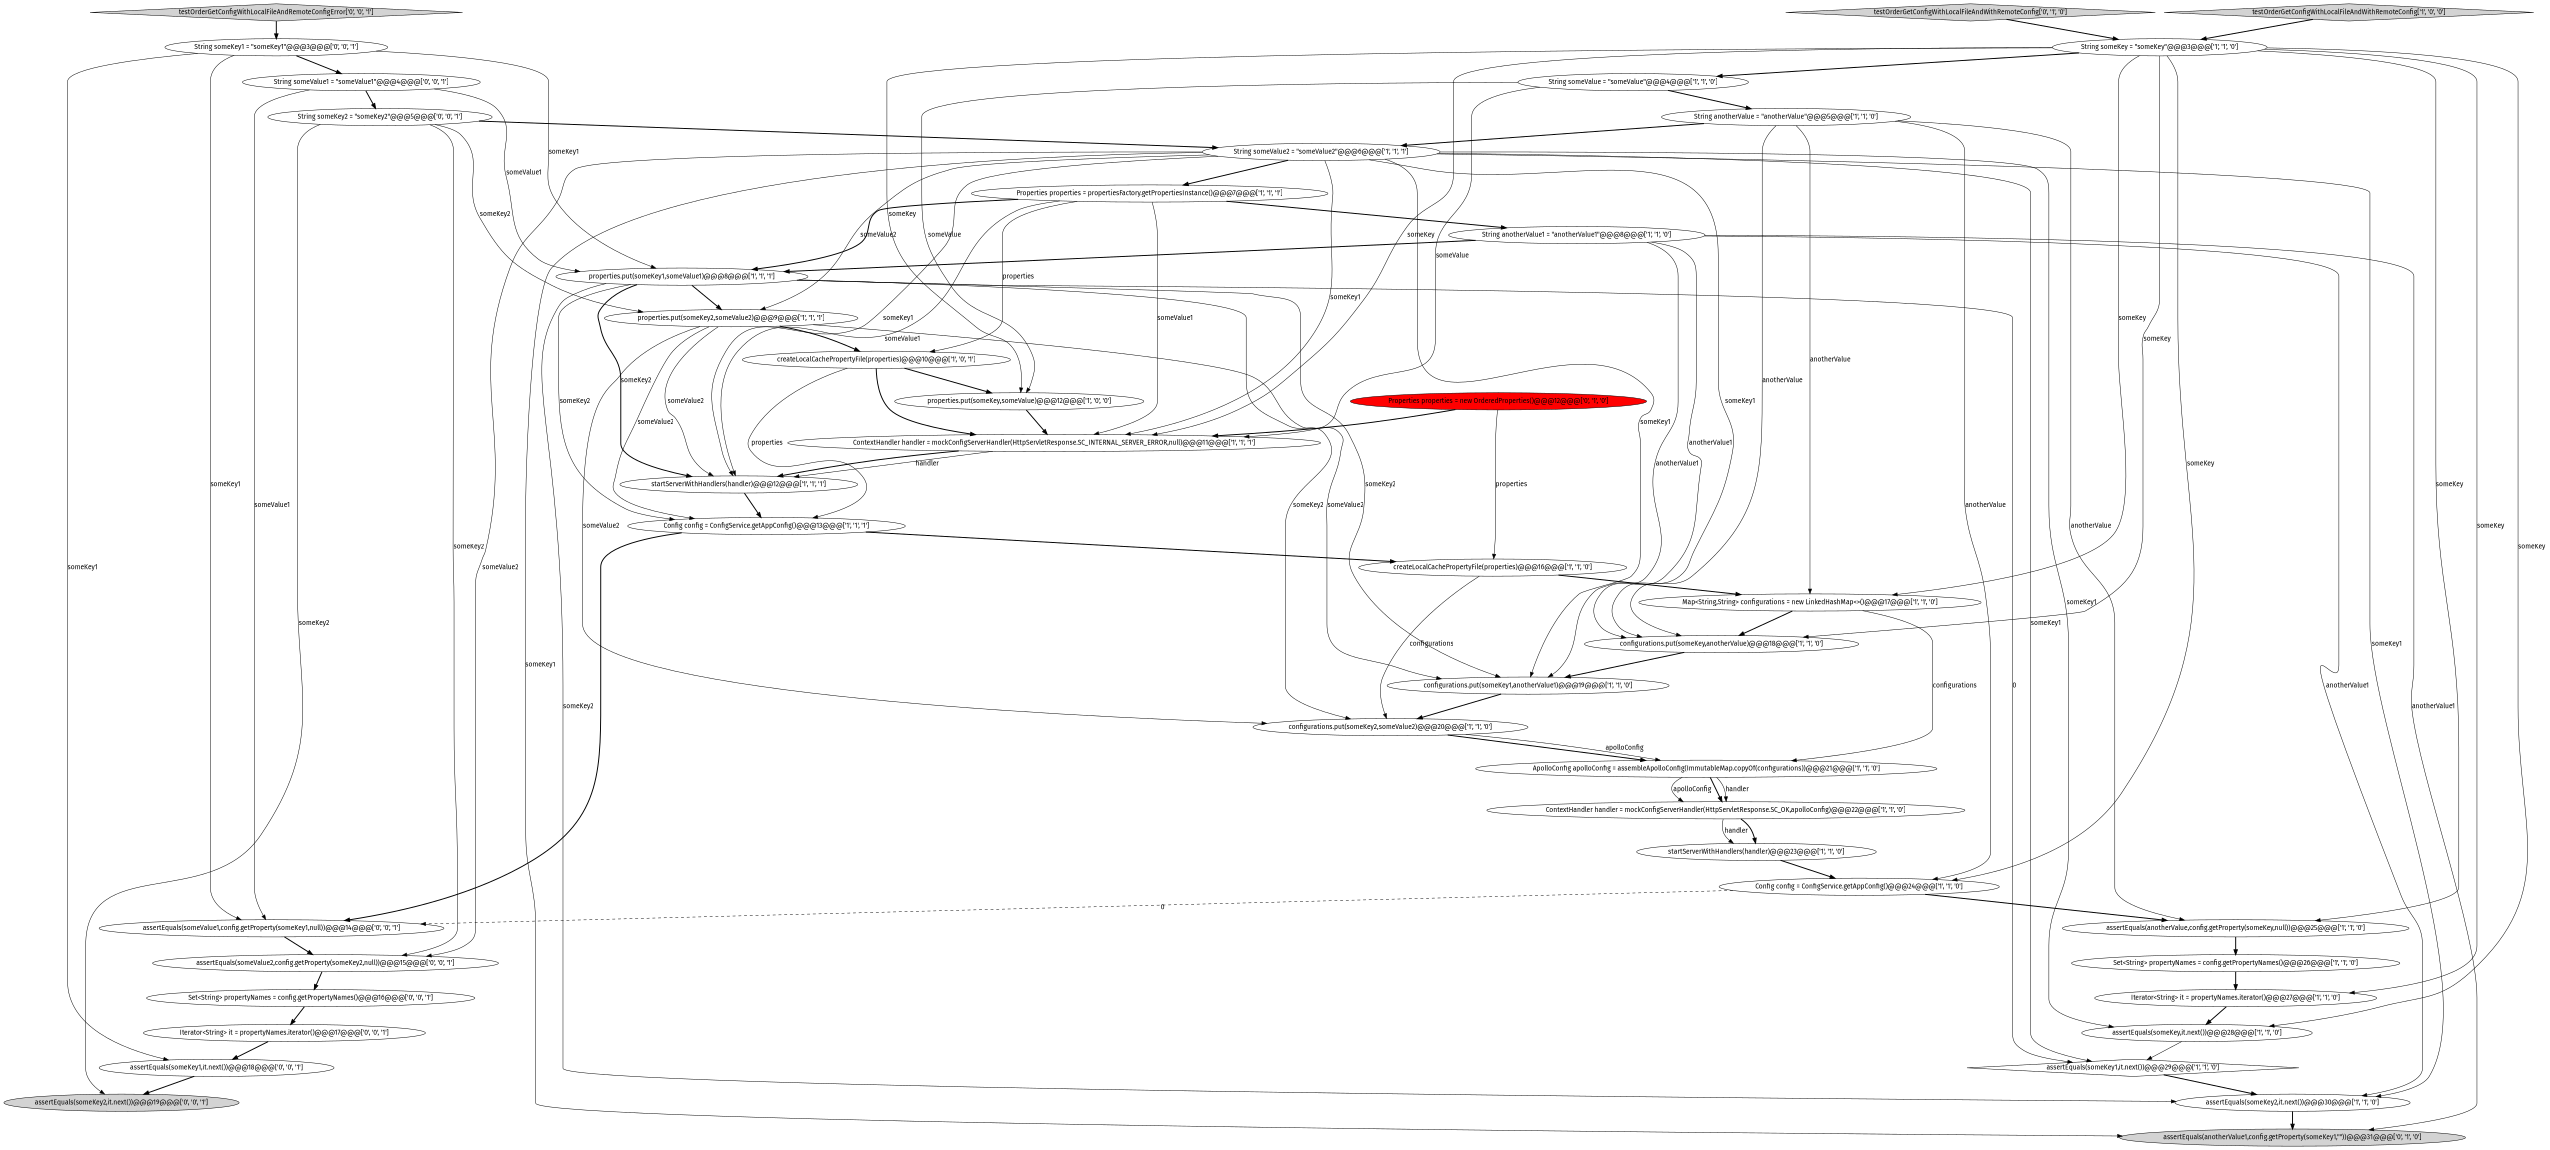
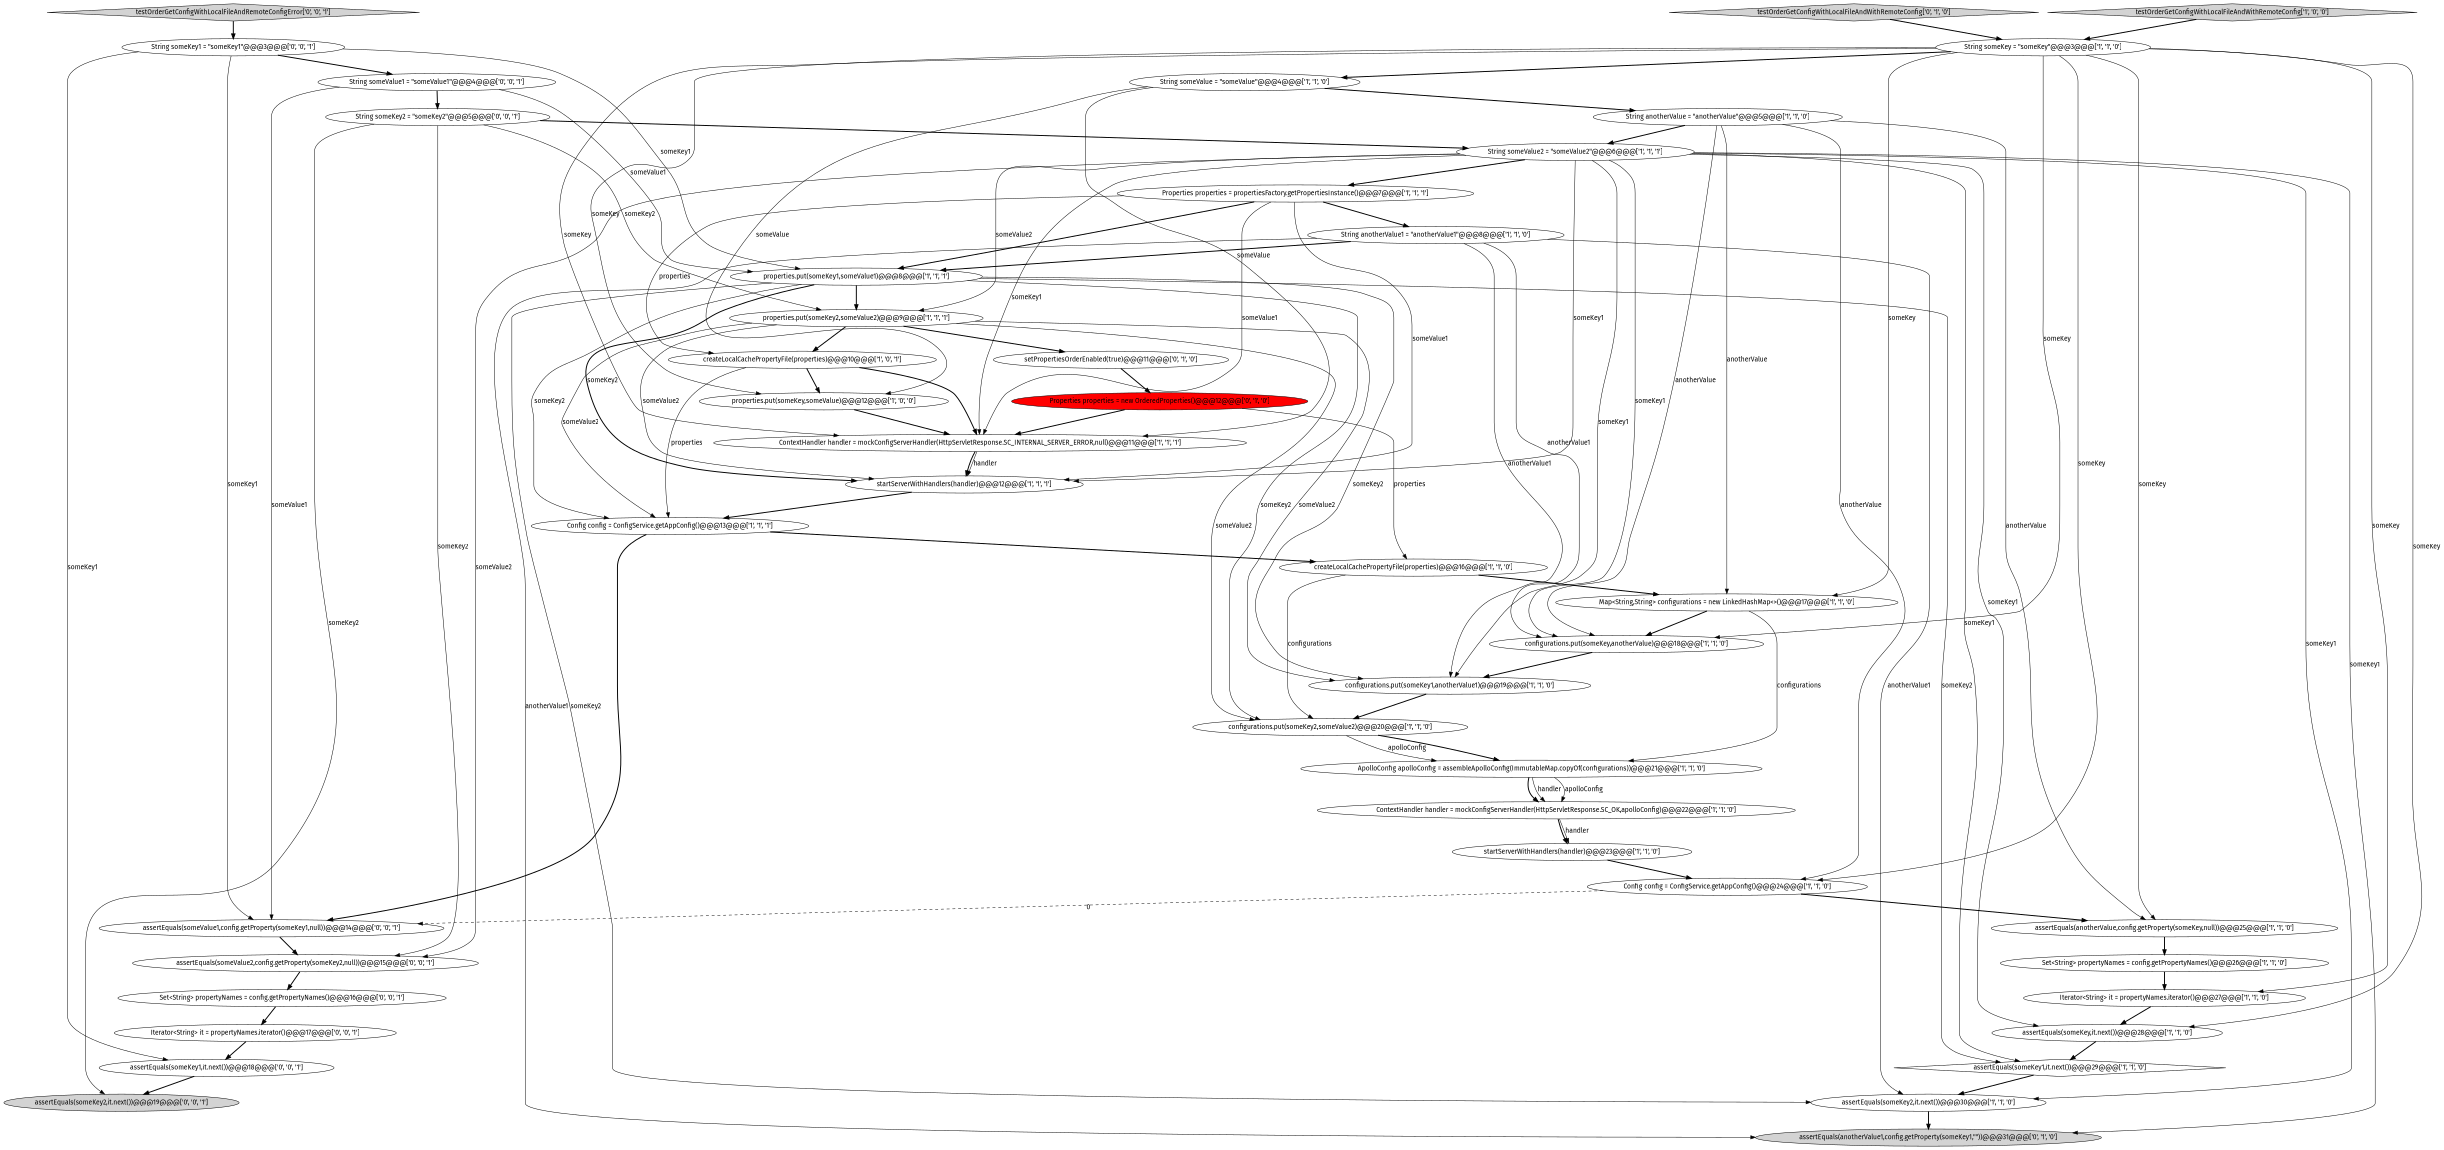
node "setPropertiesOrderEnabled(true)@@@11@@@['0', '1', '0']": added
edge "properties.put(someKey1,someValue1)@@@8@@@['1', '1', '1']" -> "assertEquals(someKey1,it.next())@@@29@@@['1', '1', '0']": label "0" -> "someKey2"
edge "assertEquals(someKey,it.next())@@@28@@@['1', '1', '0']" -> "assertEquals(someKey1,it.next())@@@29@@@['1', '1', '0']": style solid -> bold
